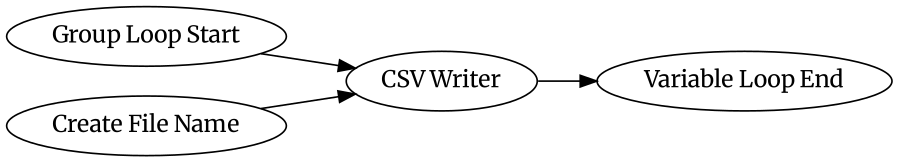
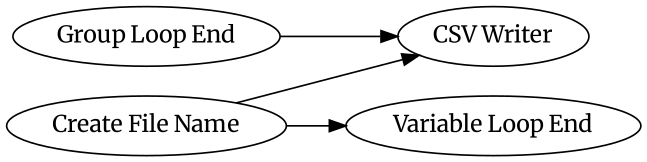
node "Group Loop Start": label "Group Loop Start" -> "Group Loop End"
edge "CSV Writer" -> "Variable Loop End": now "Create File Name" -> "Variable Loop End"
